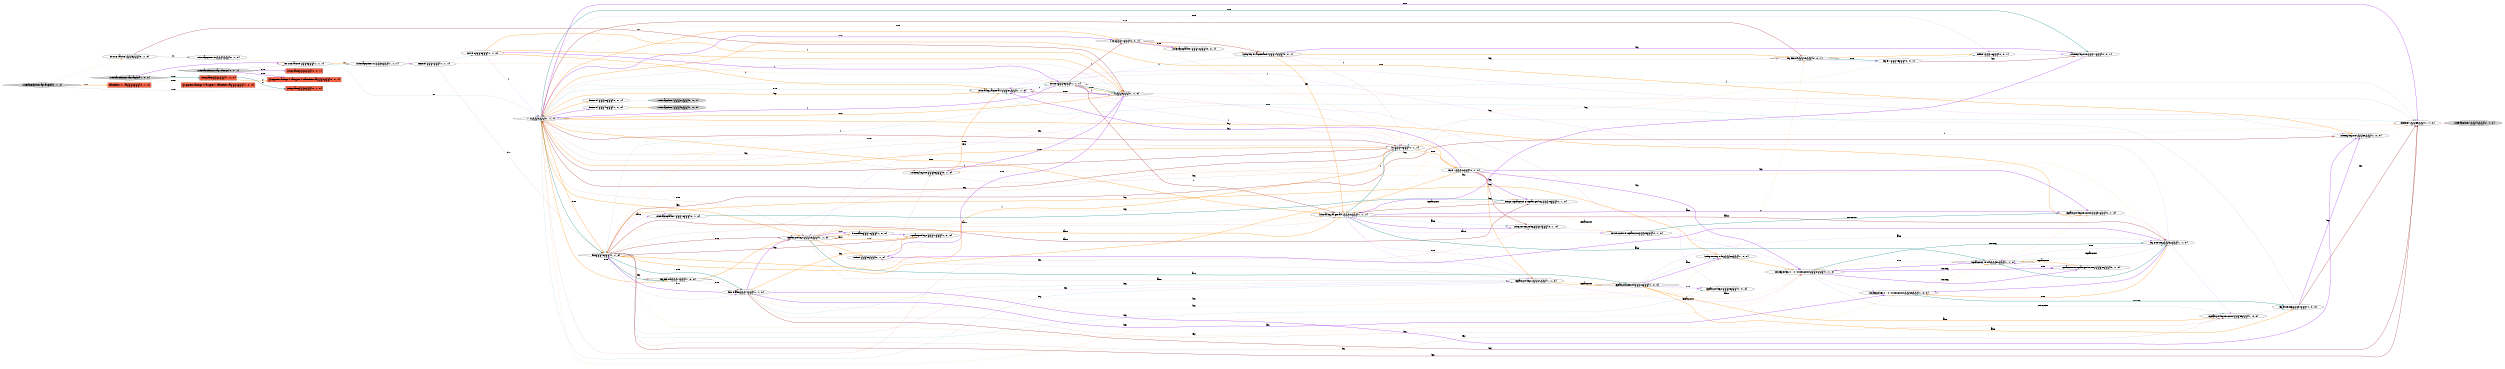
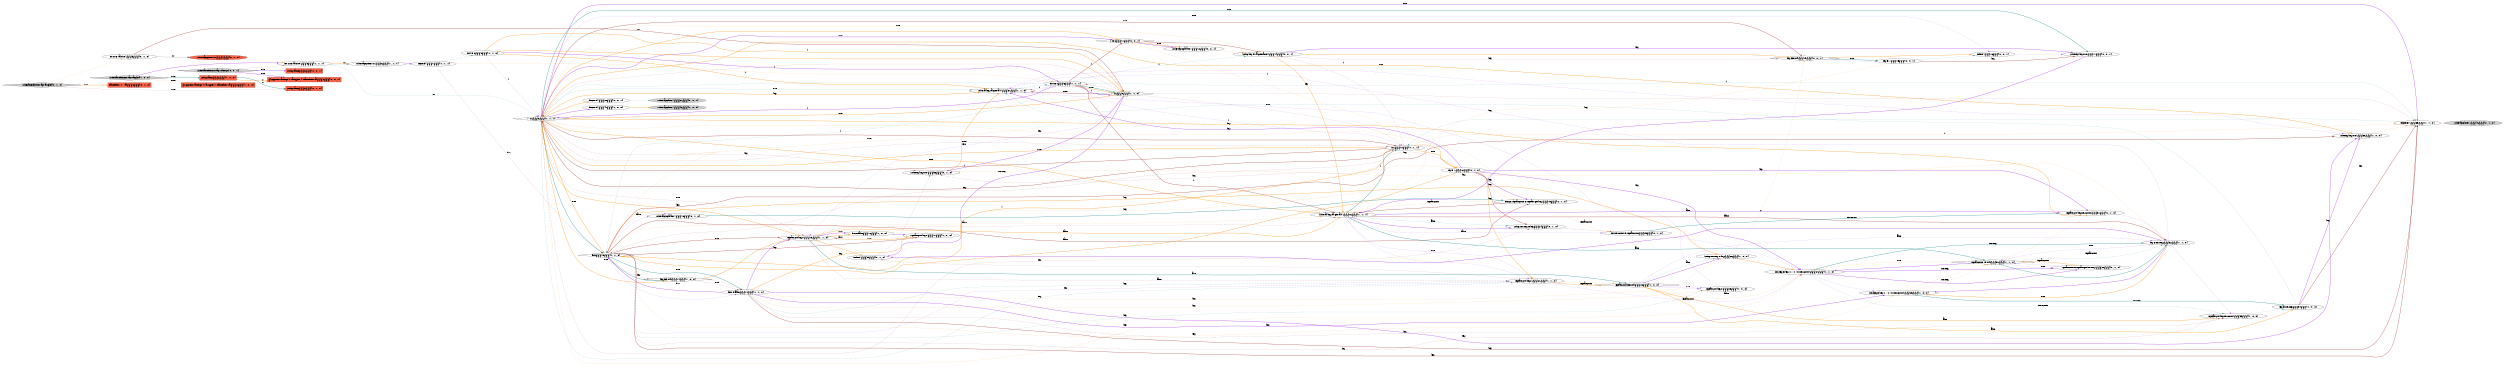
node "writeMapOpener(sz)@@@4@@@['0', '1', '0']": fillcolor white -> tomato
edge "i < sz@@@9@@@['1', '1', '0']" -> "indent()@@@35@@@['0', '1', '0']": label "true" -> "newKey"
